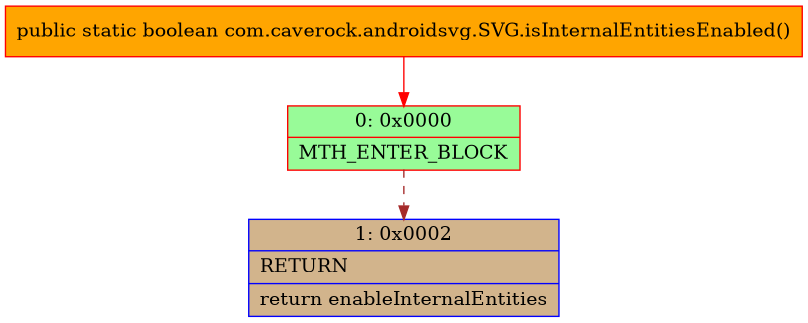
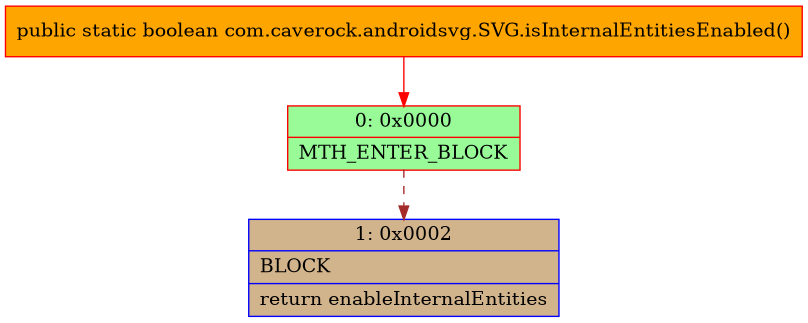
node "1: 0x0002": text "RETURN" -> "BLOCK"
